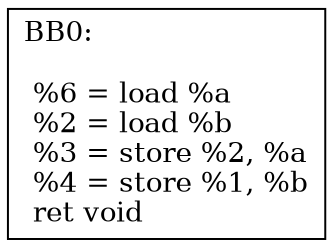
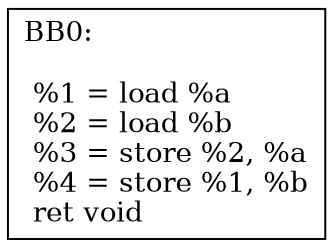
node "BB0:": text "%6 = load %a" -> "%1 = load %a"
